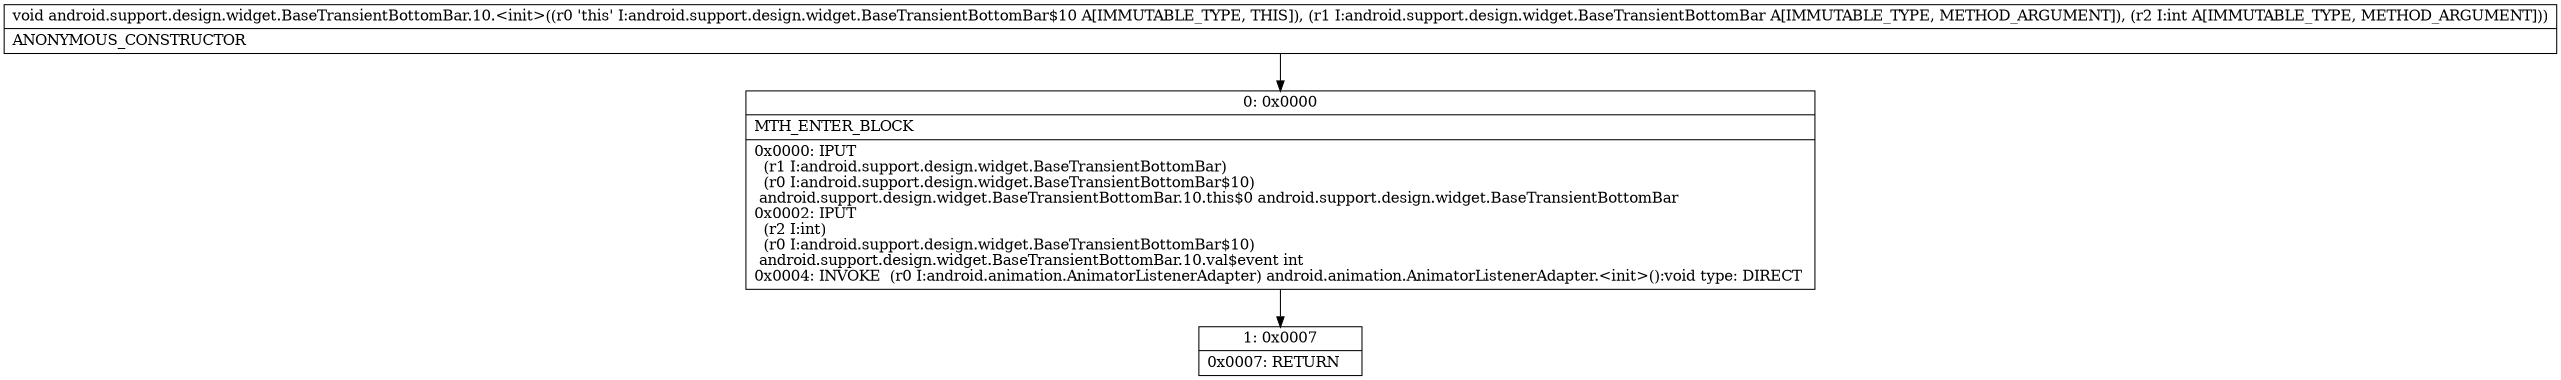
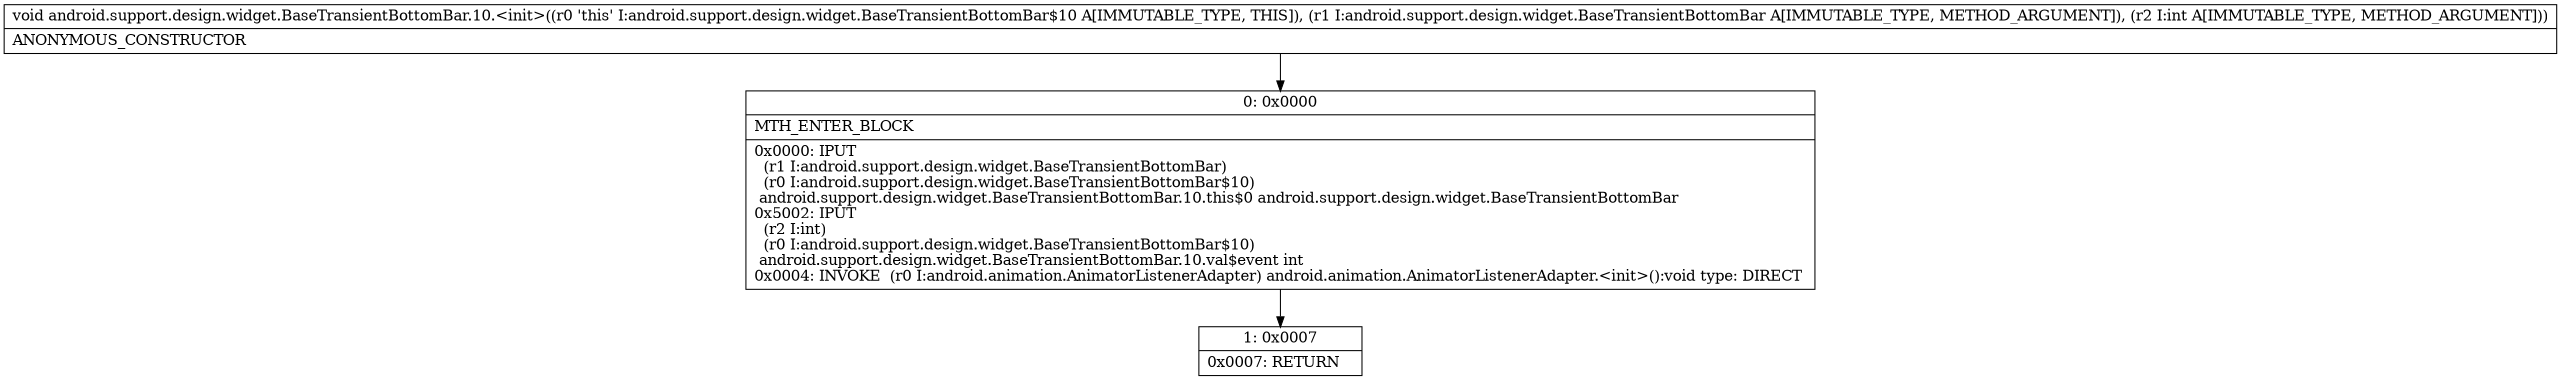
node "0: 0x0000": text "0x0002: IPUT" -> "0x5002: IPUT"
